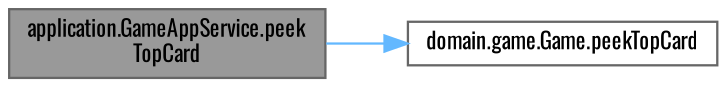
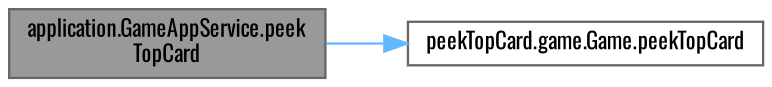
node "domain.game.Game.peekTopCard": label "domain.game.Game.peekTopCard" -> "peekTopCard.game.Game.peekTopCard"
